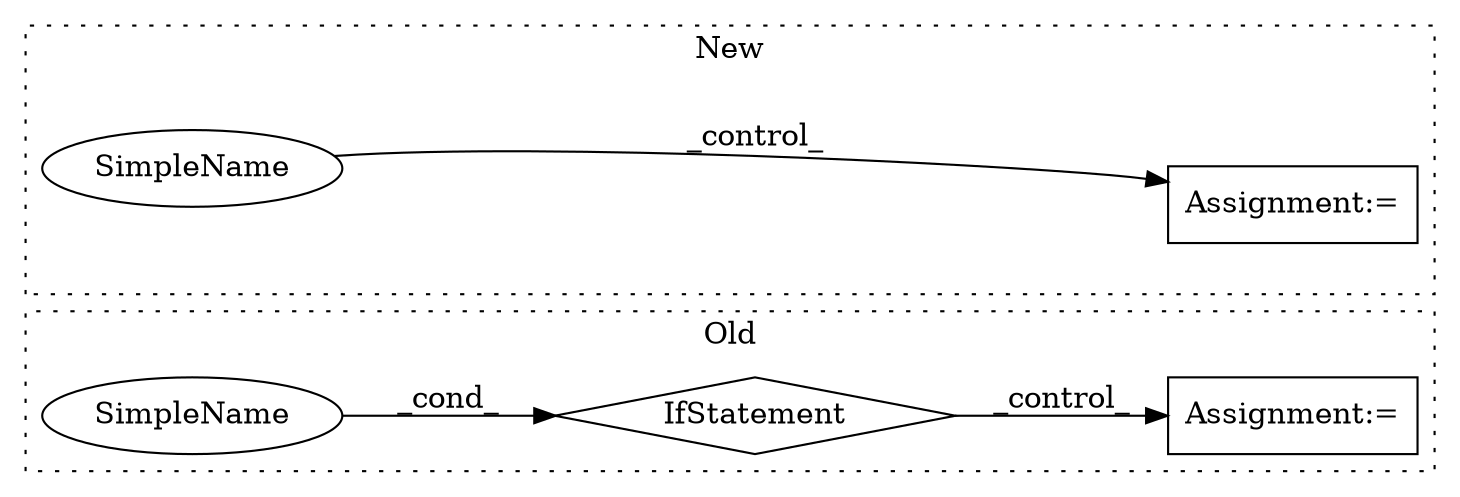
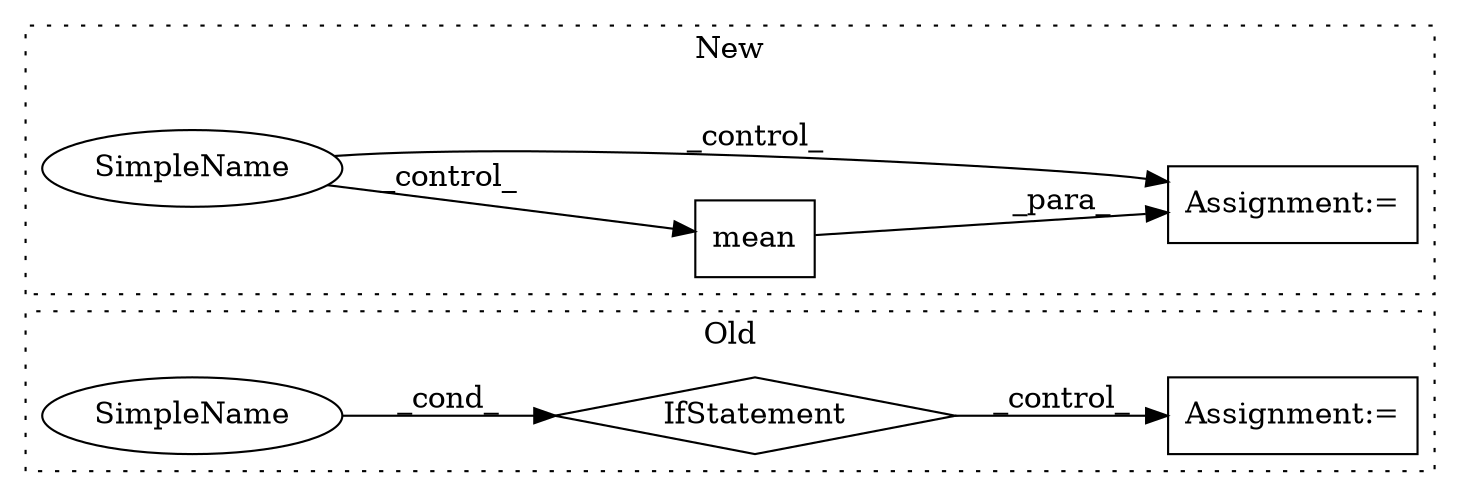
node "mean": added
